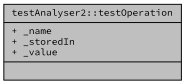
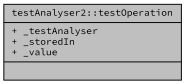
node "testAnalyser2::testOperation": text "+ _name" -> "+ _testAnalyser"
